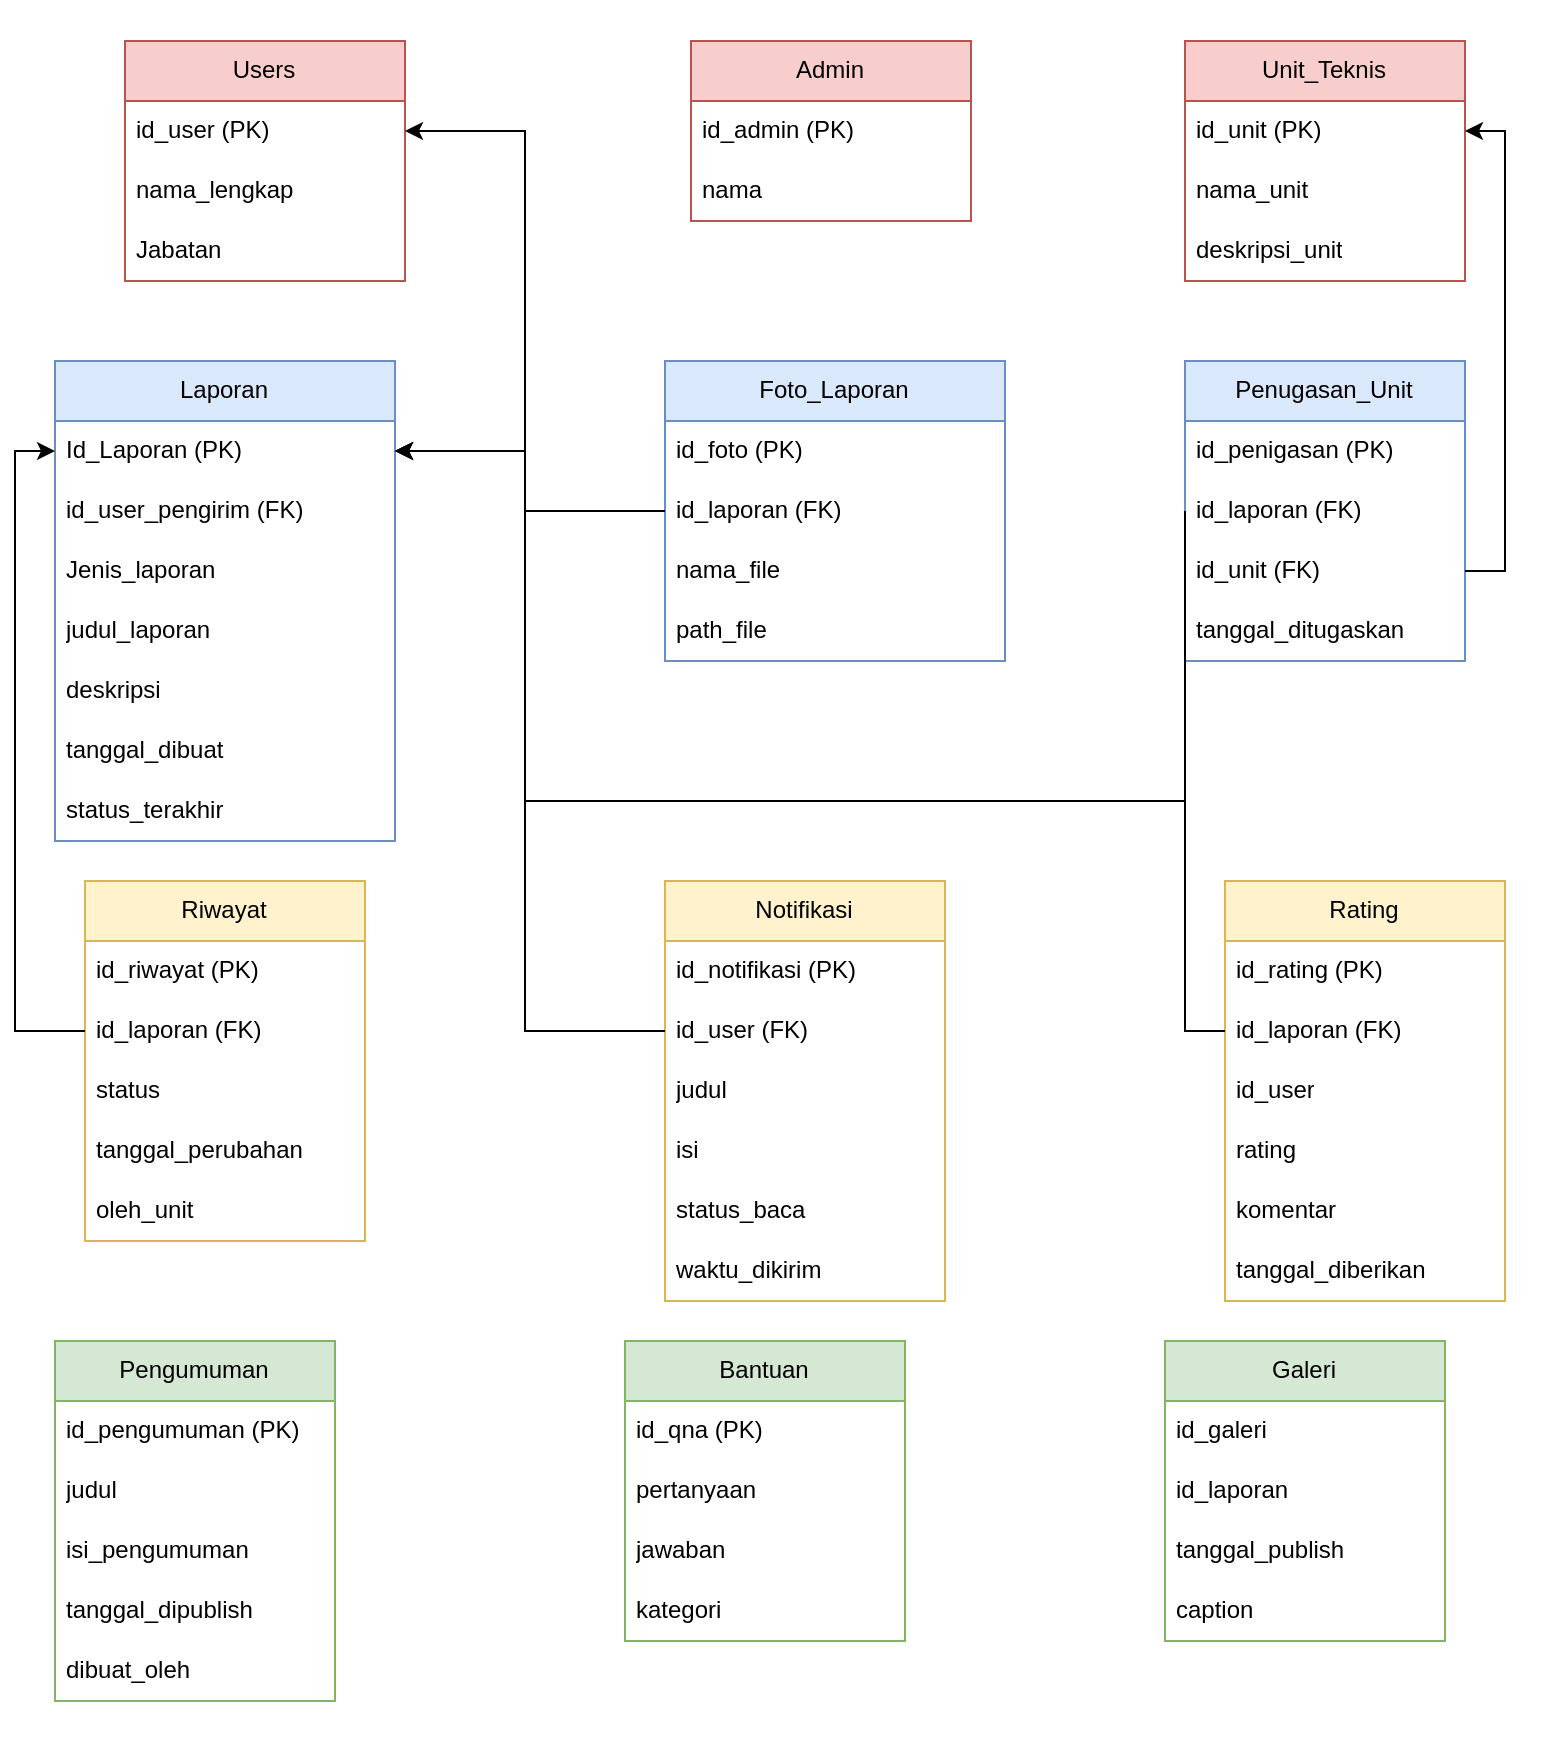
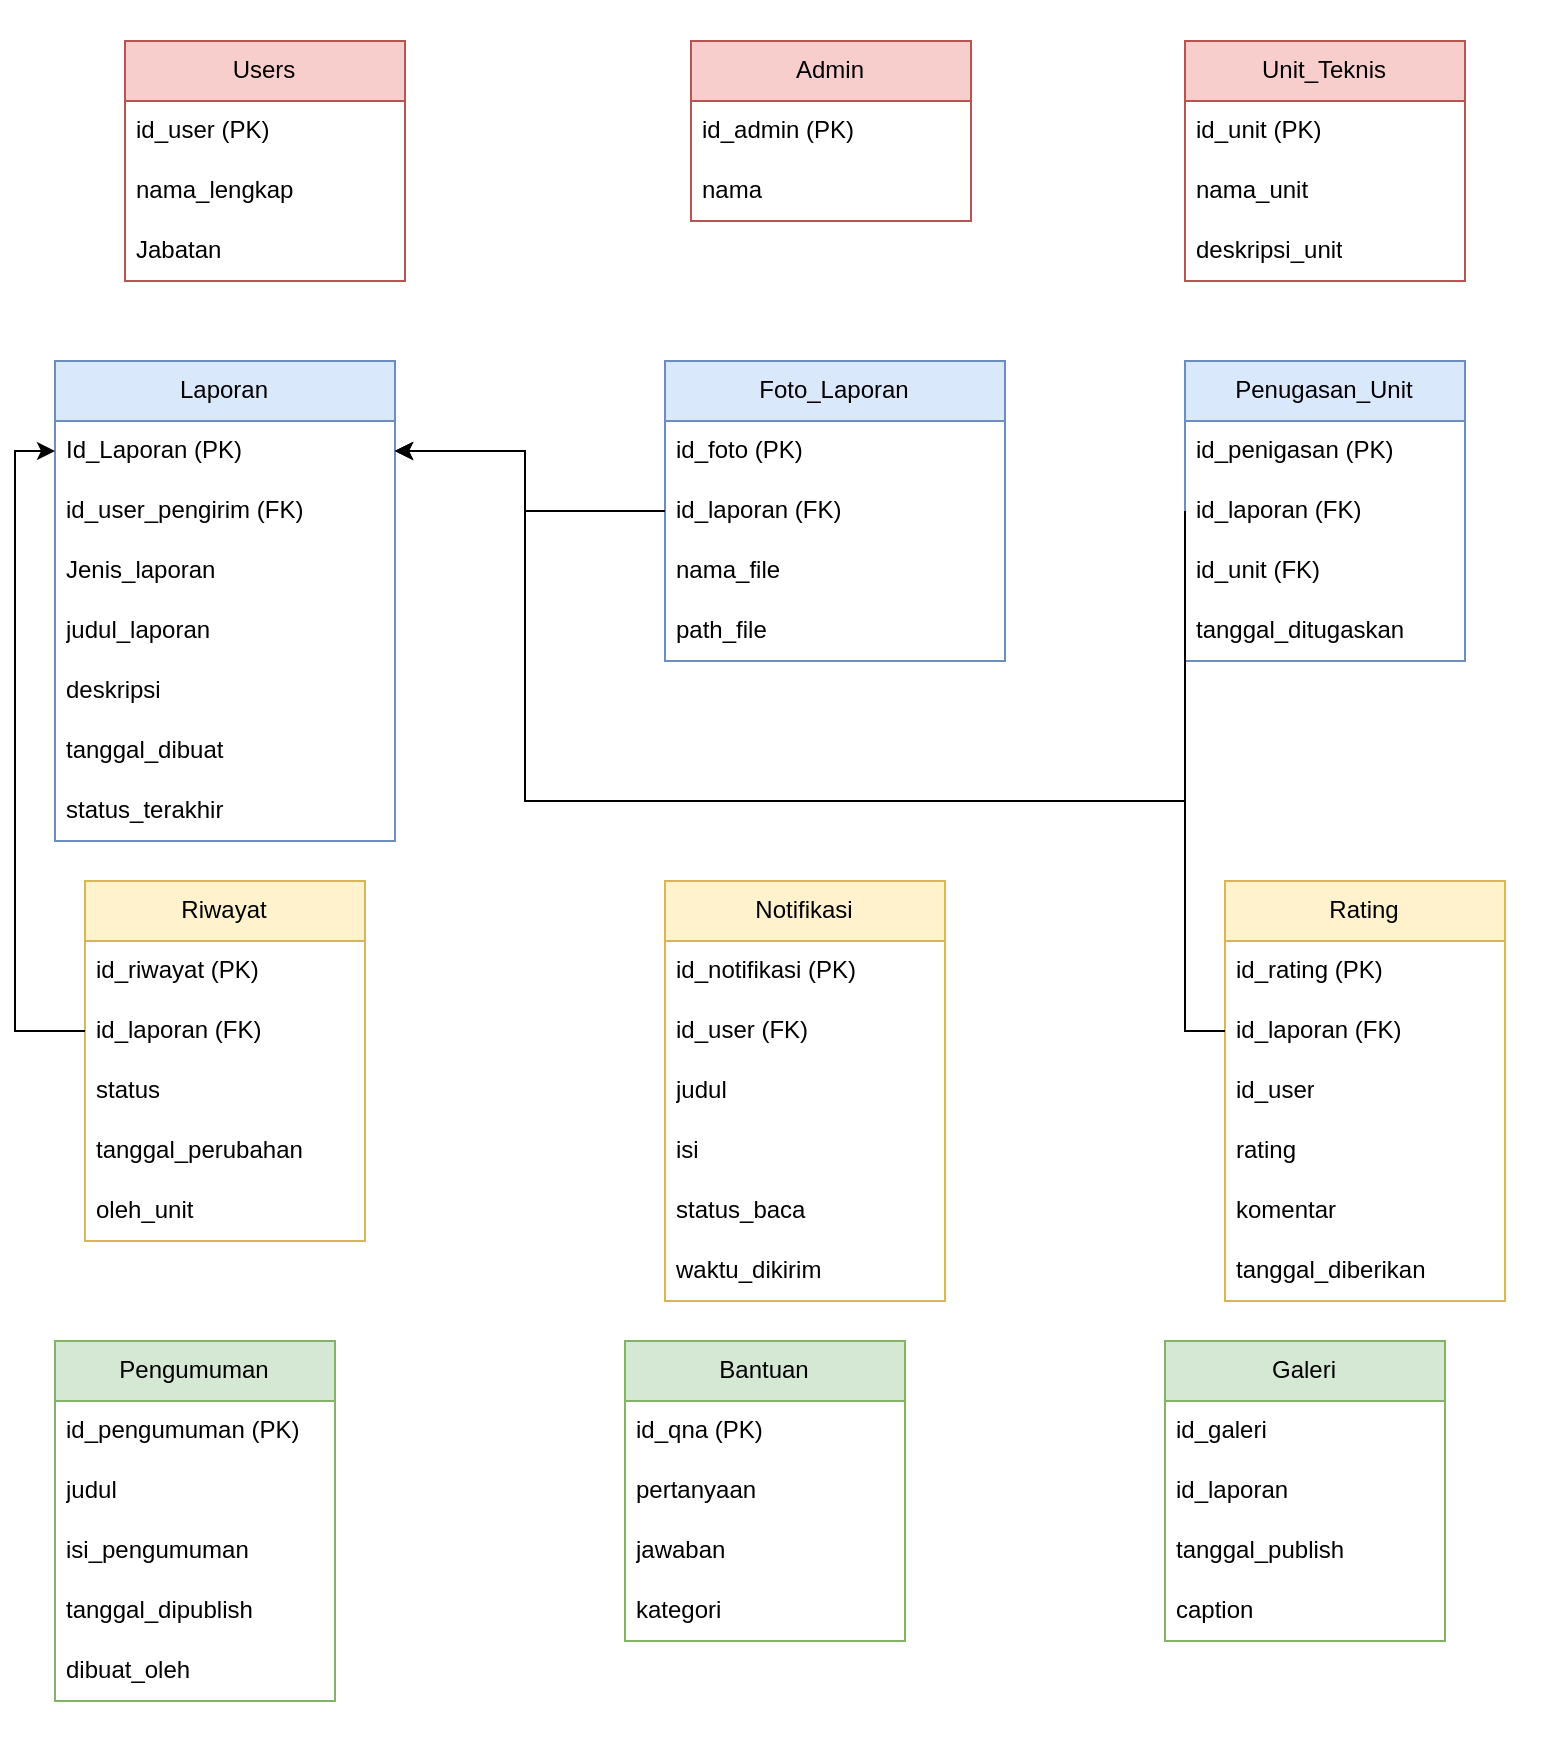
edge "id_user (FK)" -> "id_user (PK)": removed
edge "id_unit (FK)" -> "id_unit (PK)": removed
